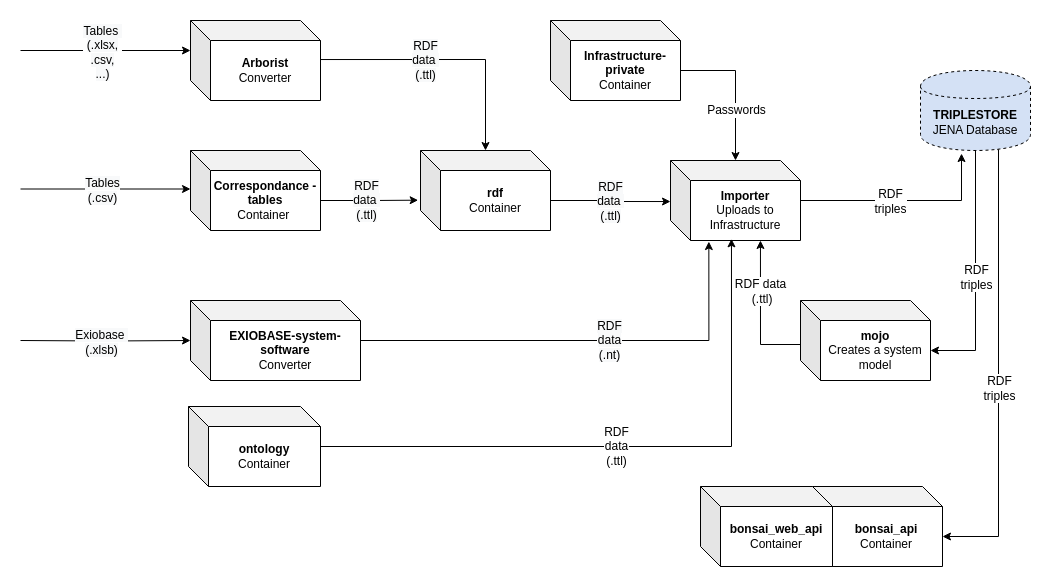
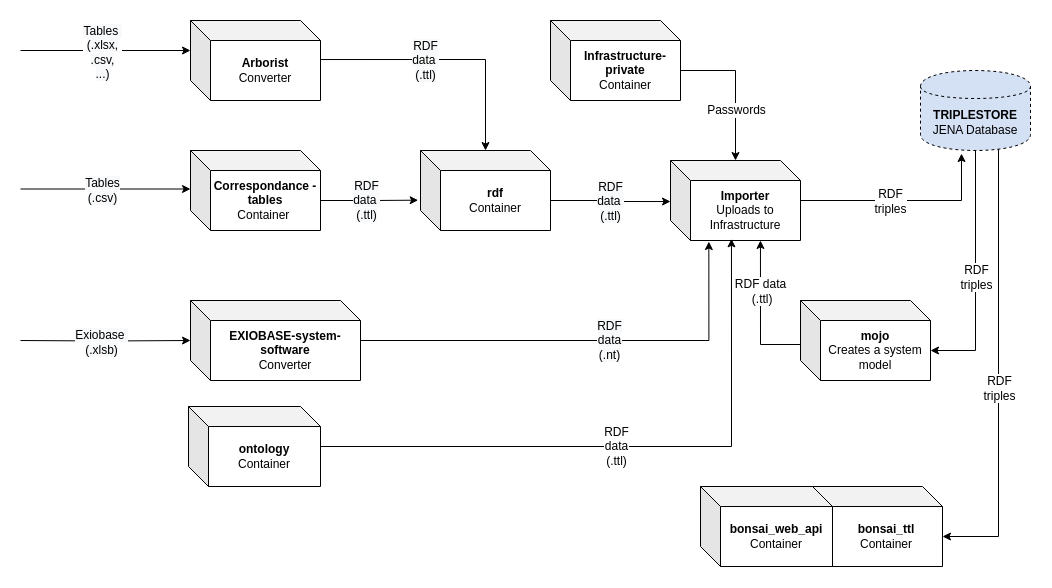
node "bonsai_api Container": label "bonsai_api Container" -> "bonsai_ttl Container"
